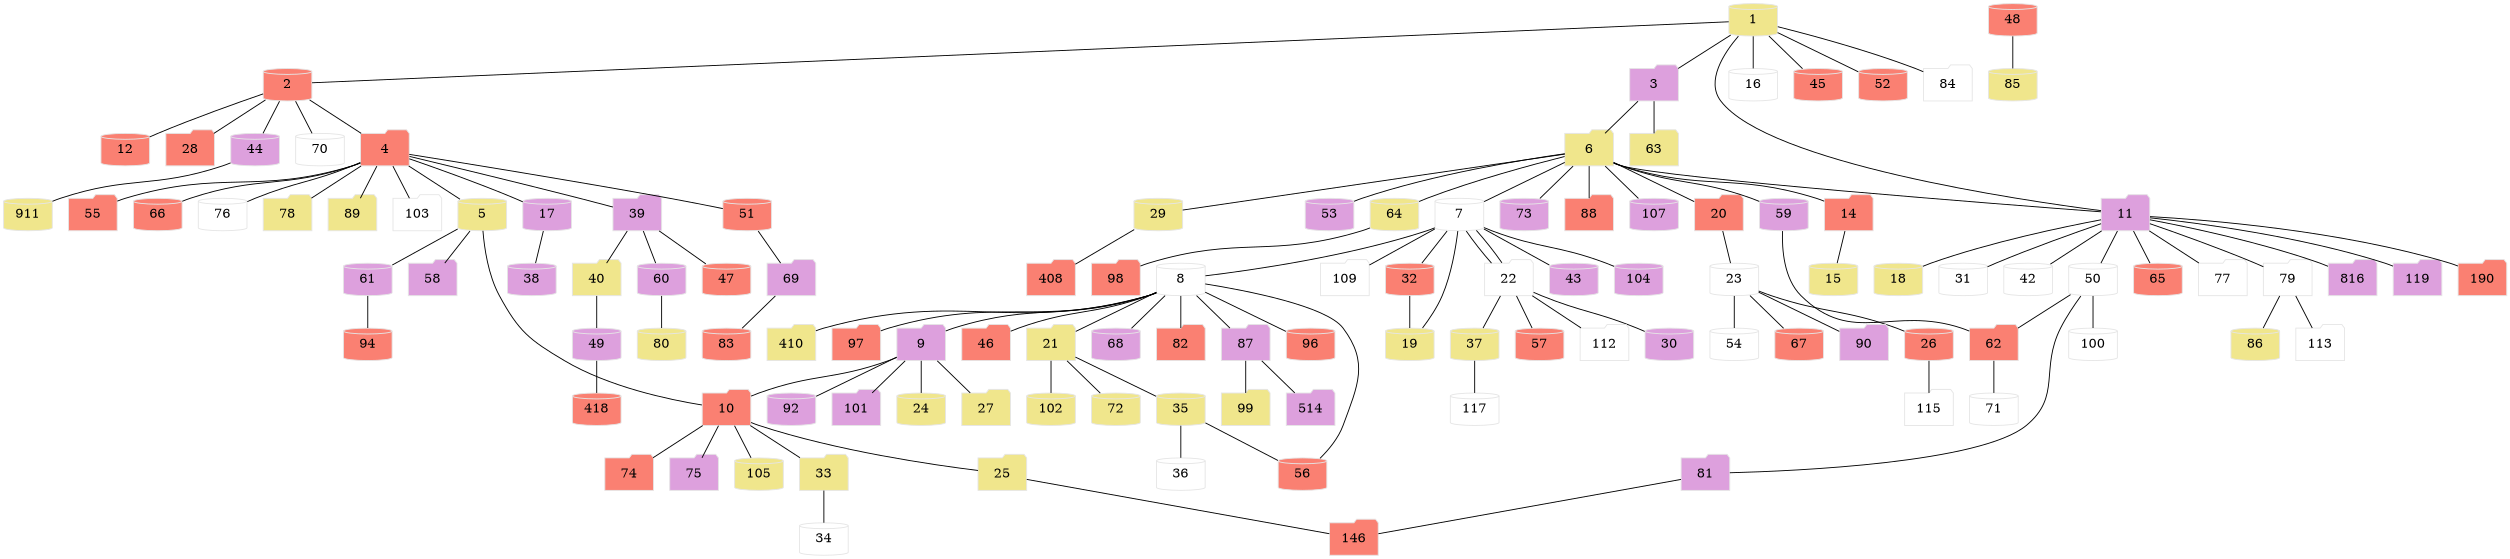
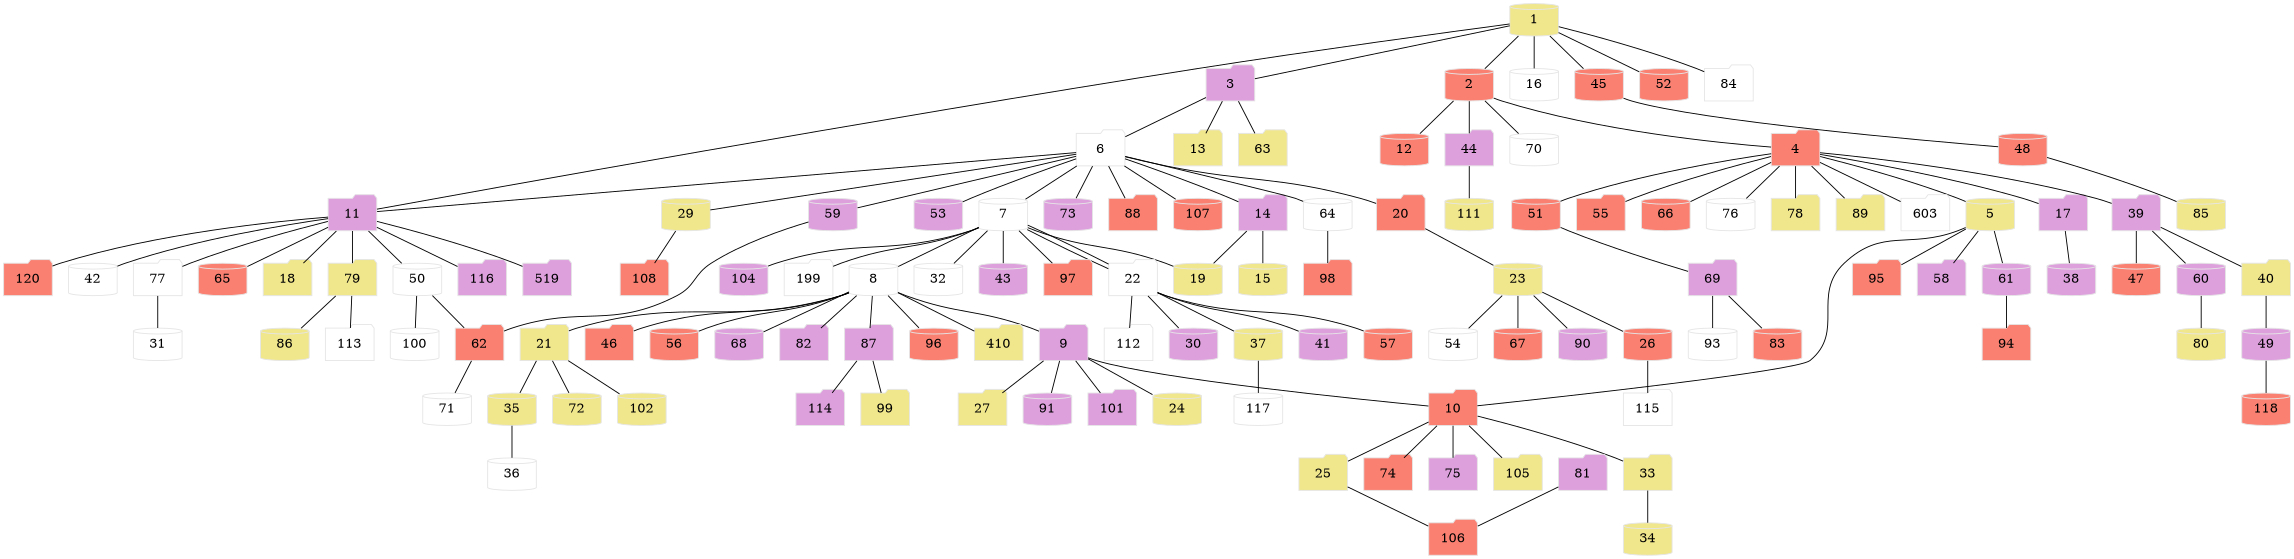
edge "45" -- "48": added
node "28": removed
node "44": shape cylinder -> folder
node "13": added
node "6": fillcolor khaki -> white
node "911": label "911" -> "111"
node "103": label "103" -> "603"
node "17": shape cylinder -> folder
node "64": fillcolor khaki -> white
node "107": fillcolor plum -> salmon
node "14": fillcolor salmon -> plum
edge "11" -- "31": now "77" -- "31"
node "408": label "408" -> "108"
node "109": label "109" -> "199"
node "32": fillcolor salmon -> white
node "23": fillcolor white -> khaki
node "95": added
node "18": shape cylinder -> folder
node "79": fillcolor white -> khaki
node "816": label "816" -> "116"
node "119": label "119" -> "519"
node "190": label "190" -> "120"
edge "8" -- "97": now "7" -- "97"
edge "32" -- "19": now "14" -- "19"
node "94": shape cylinder -> folder
node "82": fillcolor salmon -> plum
node "41": added
node "93": added
node "90": shape folder -> cylinder
node "418": label "418" -> "118"
node "92": label "92" -> "91"
node "514": label "514" -> "114"
edge "35" -- "56": removed
edge "50" -- "81": removed
node "105": shape cylinder -> folder
node "34": fillcolor white -> khaki
node "146": label "146" -> "106"
